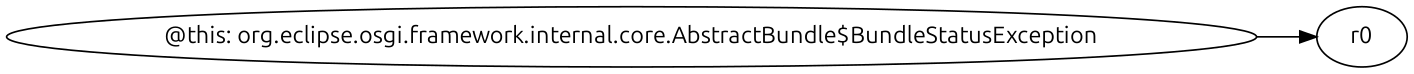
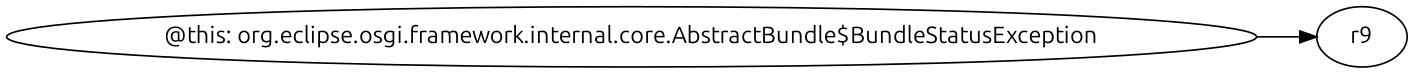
node "r0": label "r0" -> "r9"
